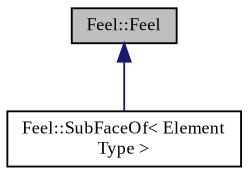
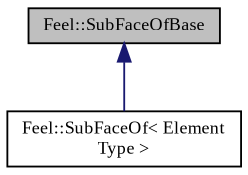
node "Feel::Feel": label "Feel::Feel" -> "Feel::SubFaceOfBase"
